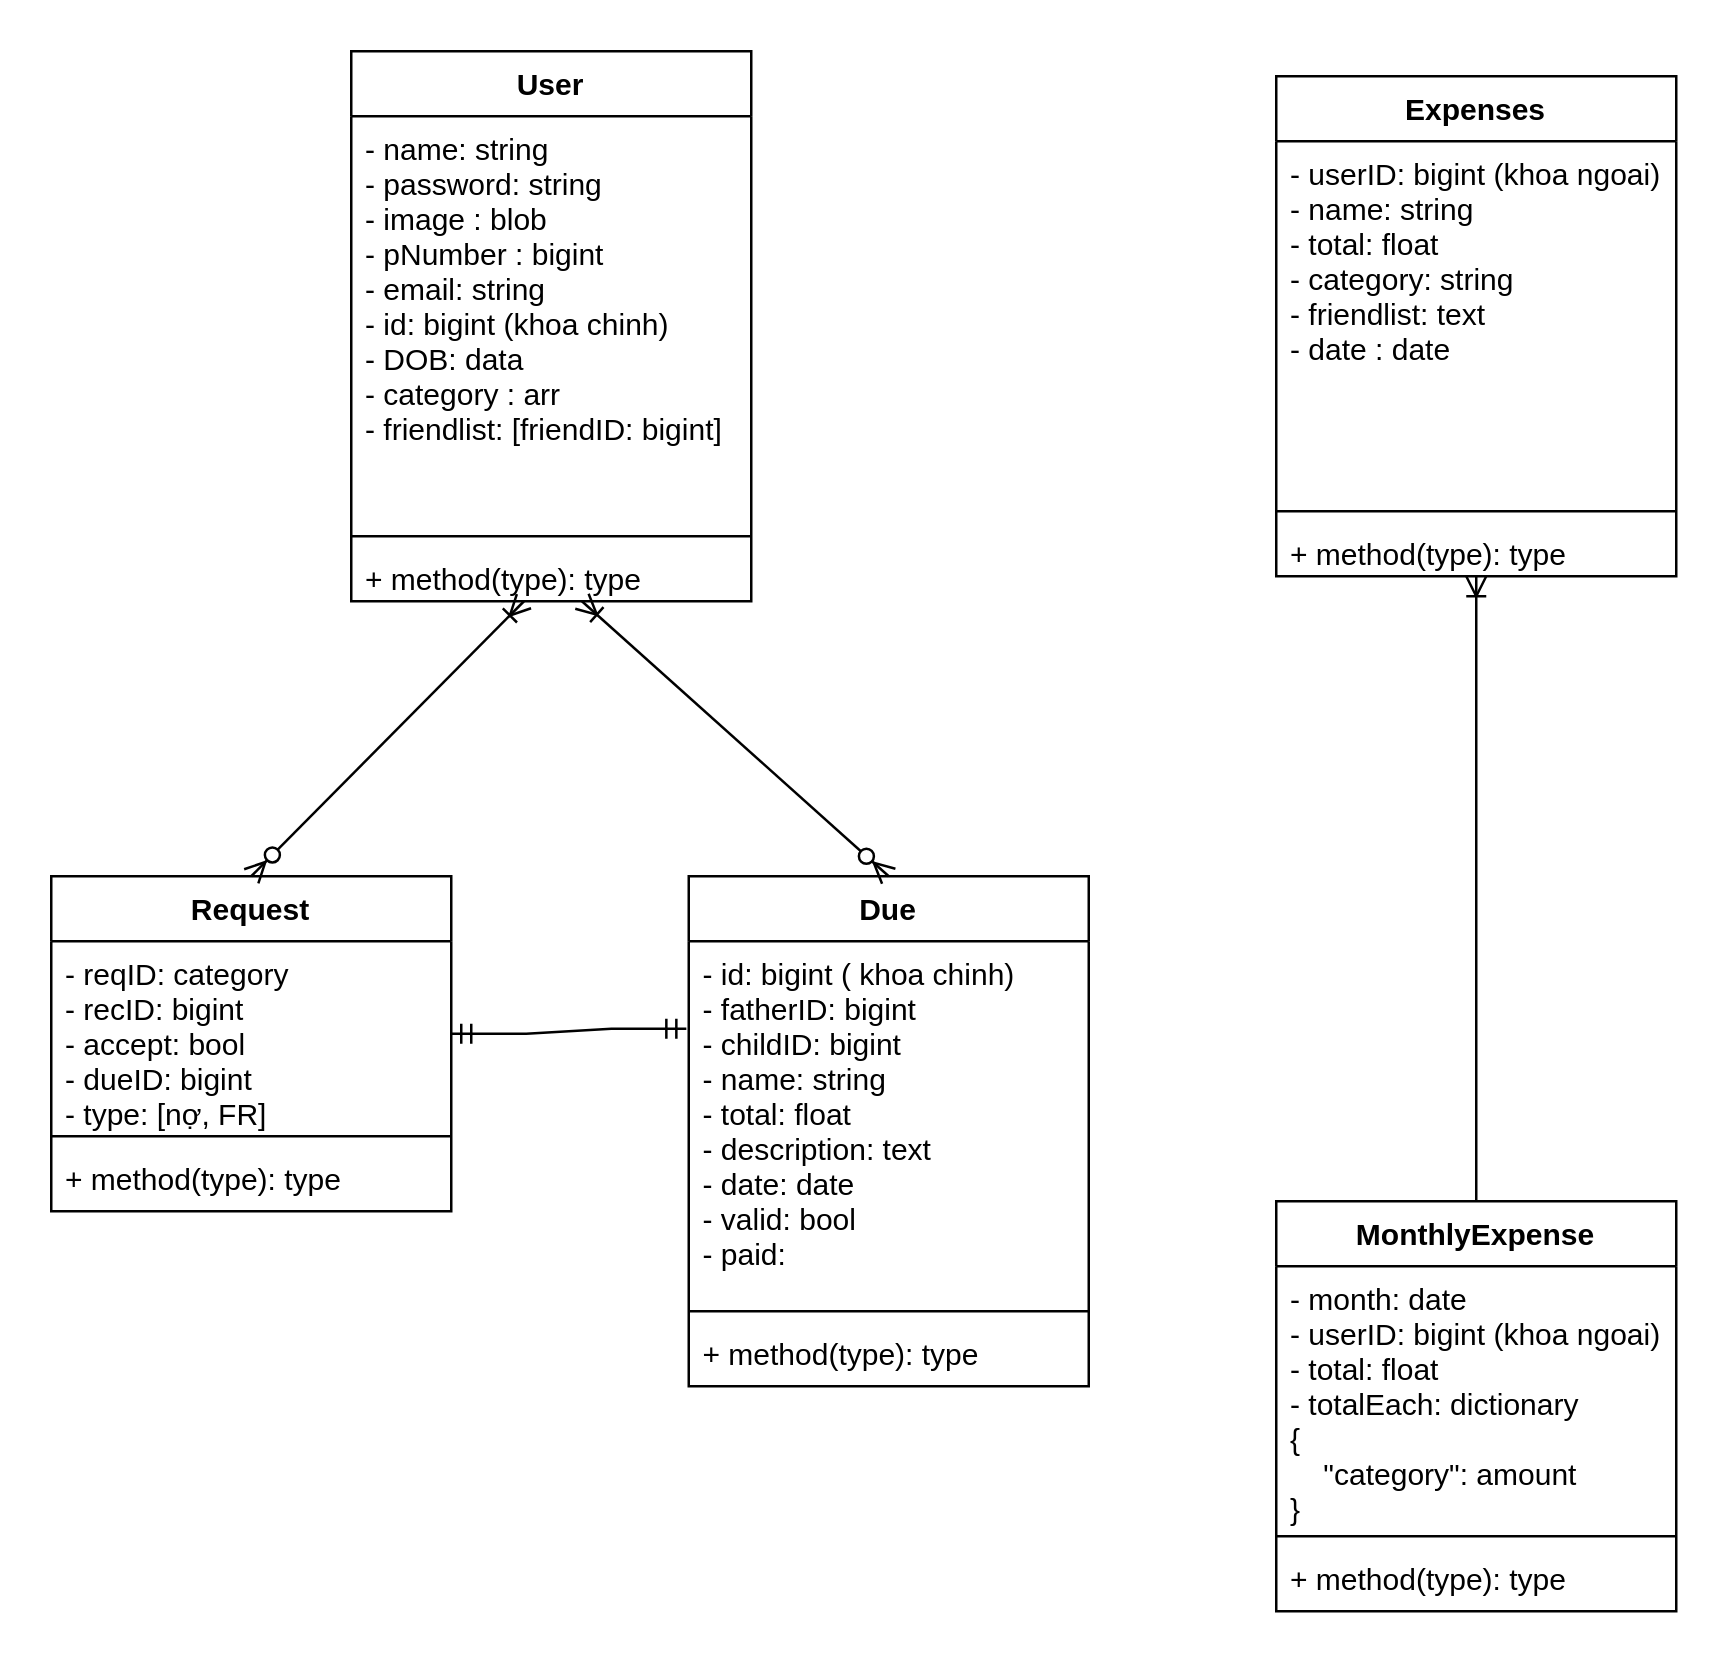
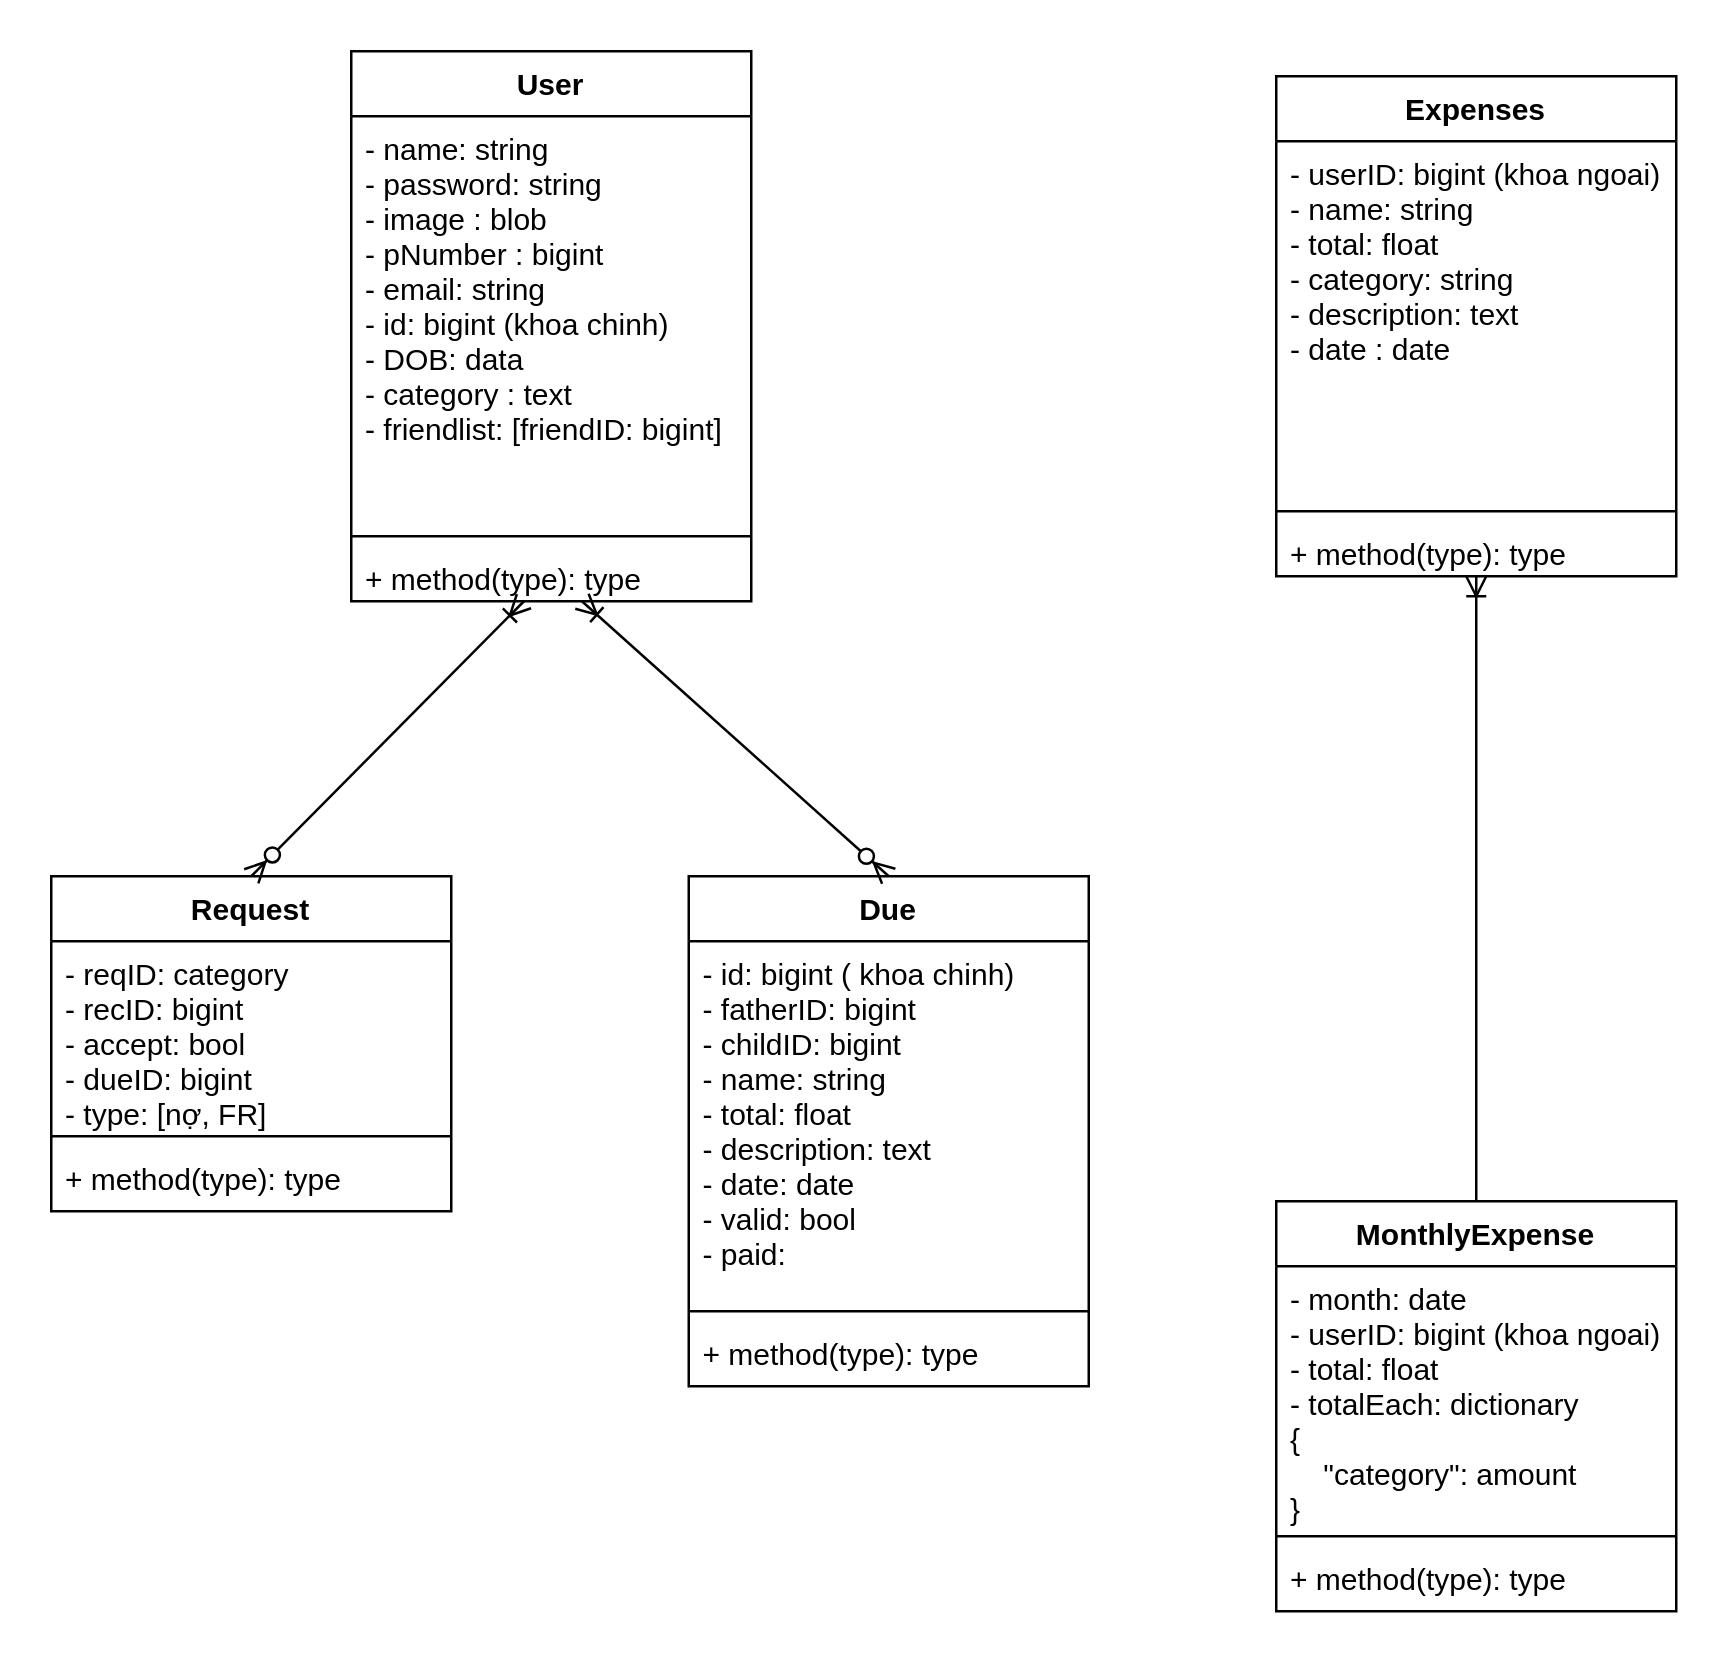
node "- name: string - password: string - image : blob - pNumber : bigint - email: string - id: bigint (khoa chinh) - DOB: data - category : arr - friendlist: [friendID: bigint]": label "- name: string - password: string - image : blob - pNumber : bigint - email: string - id: bigint (khoa chinh) - DOB: data - category : arr - friendlist: [friendID: bigint]" -> "- name: string - password: string - image : blob - pNumber : bigint - email: string - id: bigint (khoa chinh) - DOB: data - category : text - friendlist: [friendID: bigint]"
node "- userID: bigint (khoa ngoai) - name: string - total: float - category: string - friendlist: text - date : date": label "- userID: bigint (khoa ngoai) - name: string - total: float - category: string - friendlist: text - date : date" -> "- userID: bigint (khoa ngoai) - name: string - total: float - category: string - description: text - date : date"
edge "- reqID: category - recID: bigint - accept: bool - dueID: bigint - type: [nợ, FR]" -- "- id: bigint ( khoa chinh) - fatherID: bigint - childID: bigint - name: string - total: float - description: text - date: date - valid: bool - paid:": removed
